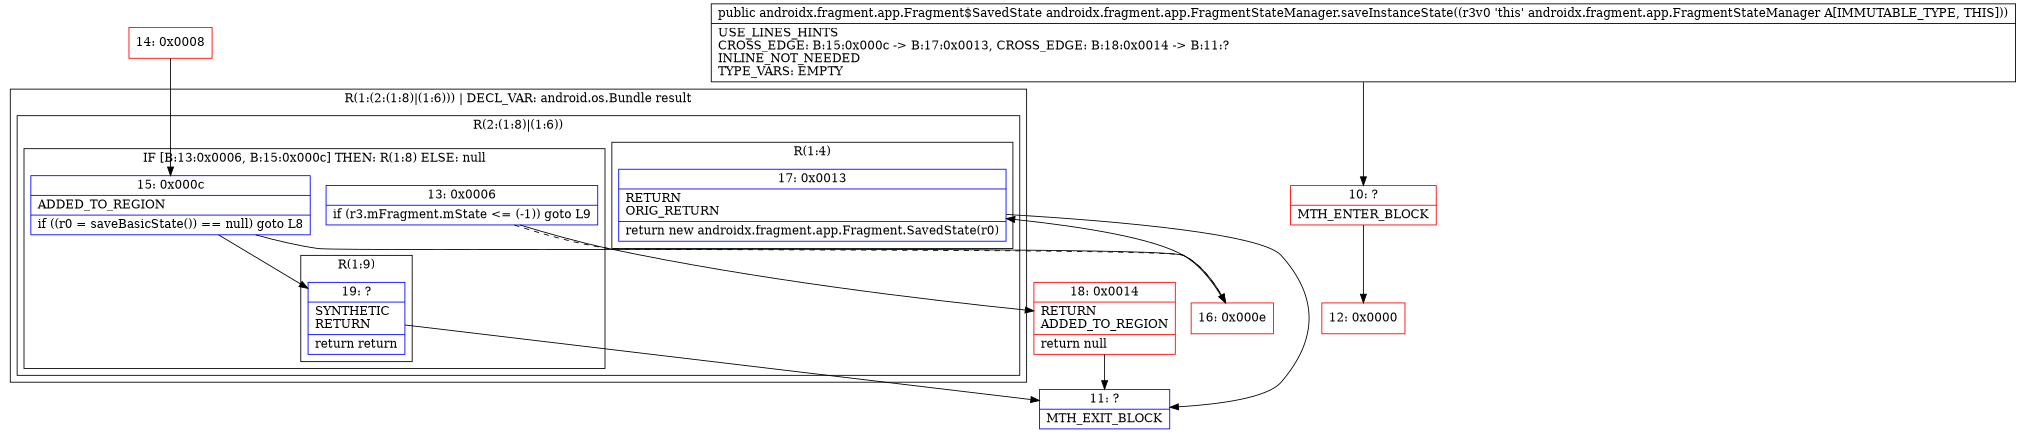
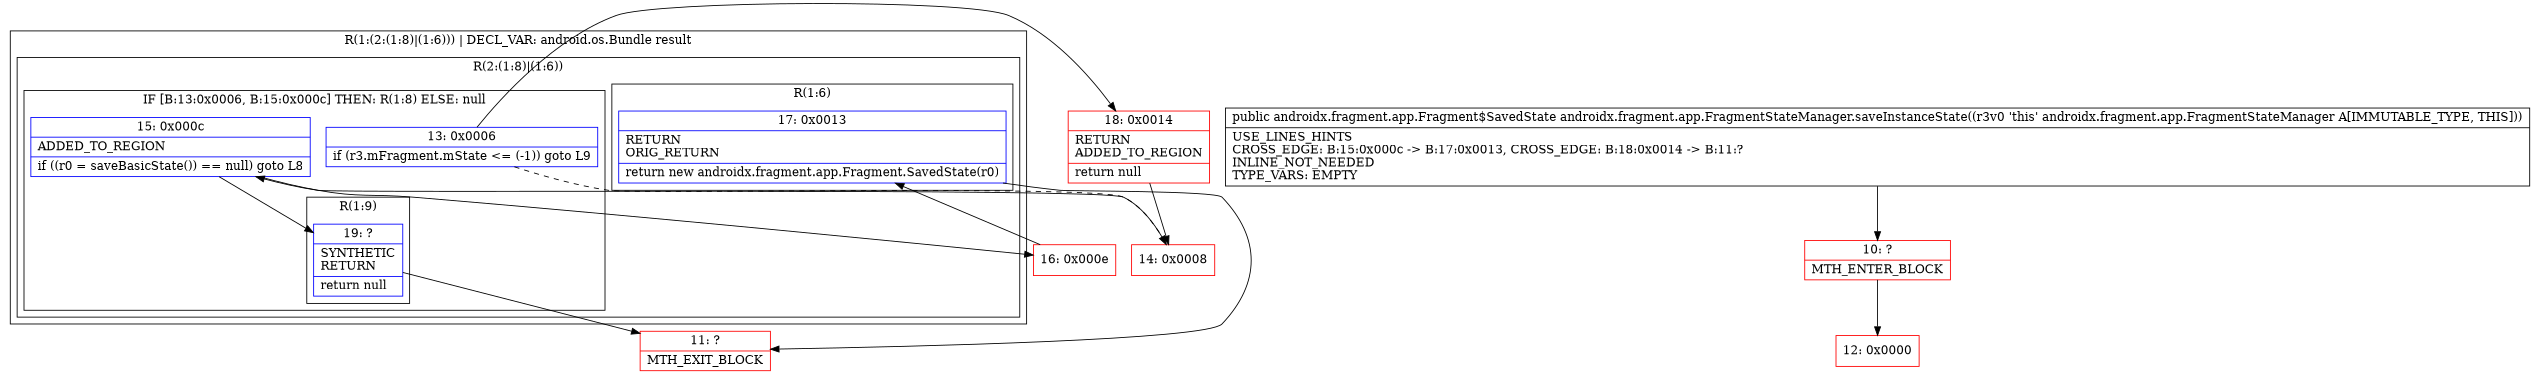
cluster "R(1:4)": label "R(1:4)" -> "R(1:6)"
edge "13: 0x0006" -> "16: 0x000e": now "13: 0x0006" -> "14: 0x0008"
node "19: ?": text "return return" -> "return null"
edge "18: 0x0014" -> "11: ?": now "18: 0x0014" -> "14: 0x0008"
node "11: ?": color blue -> red
